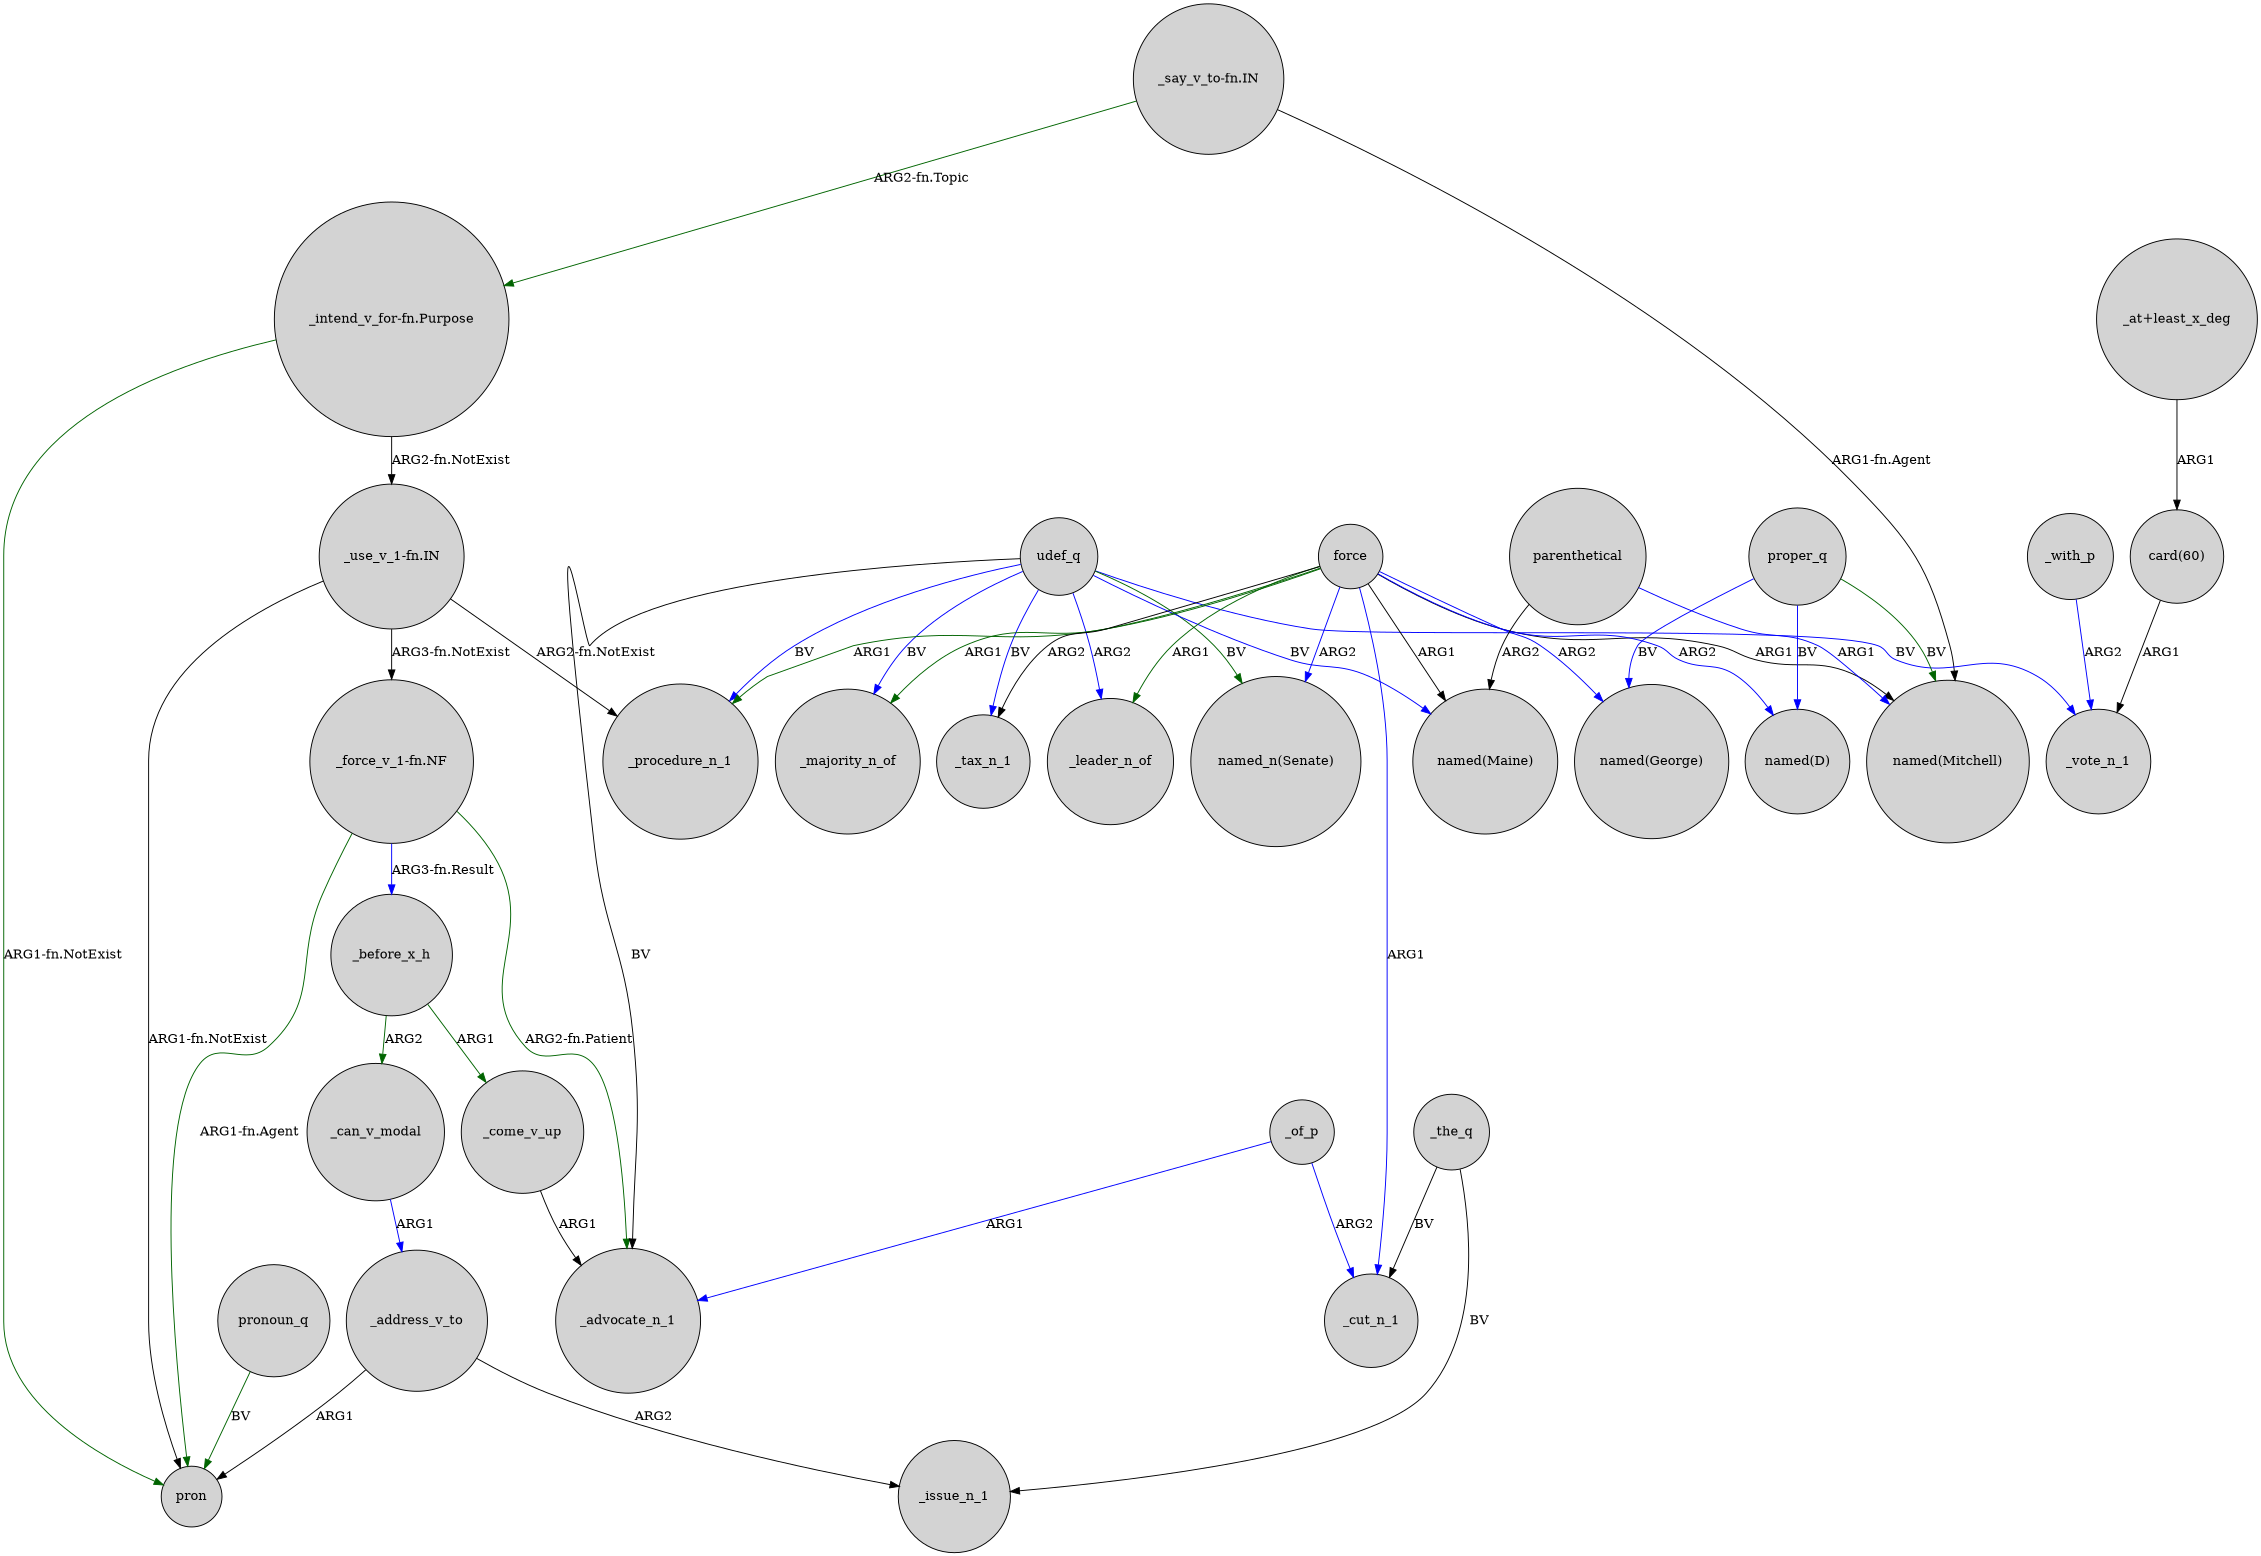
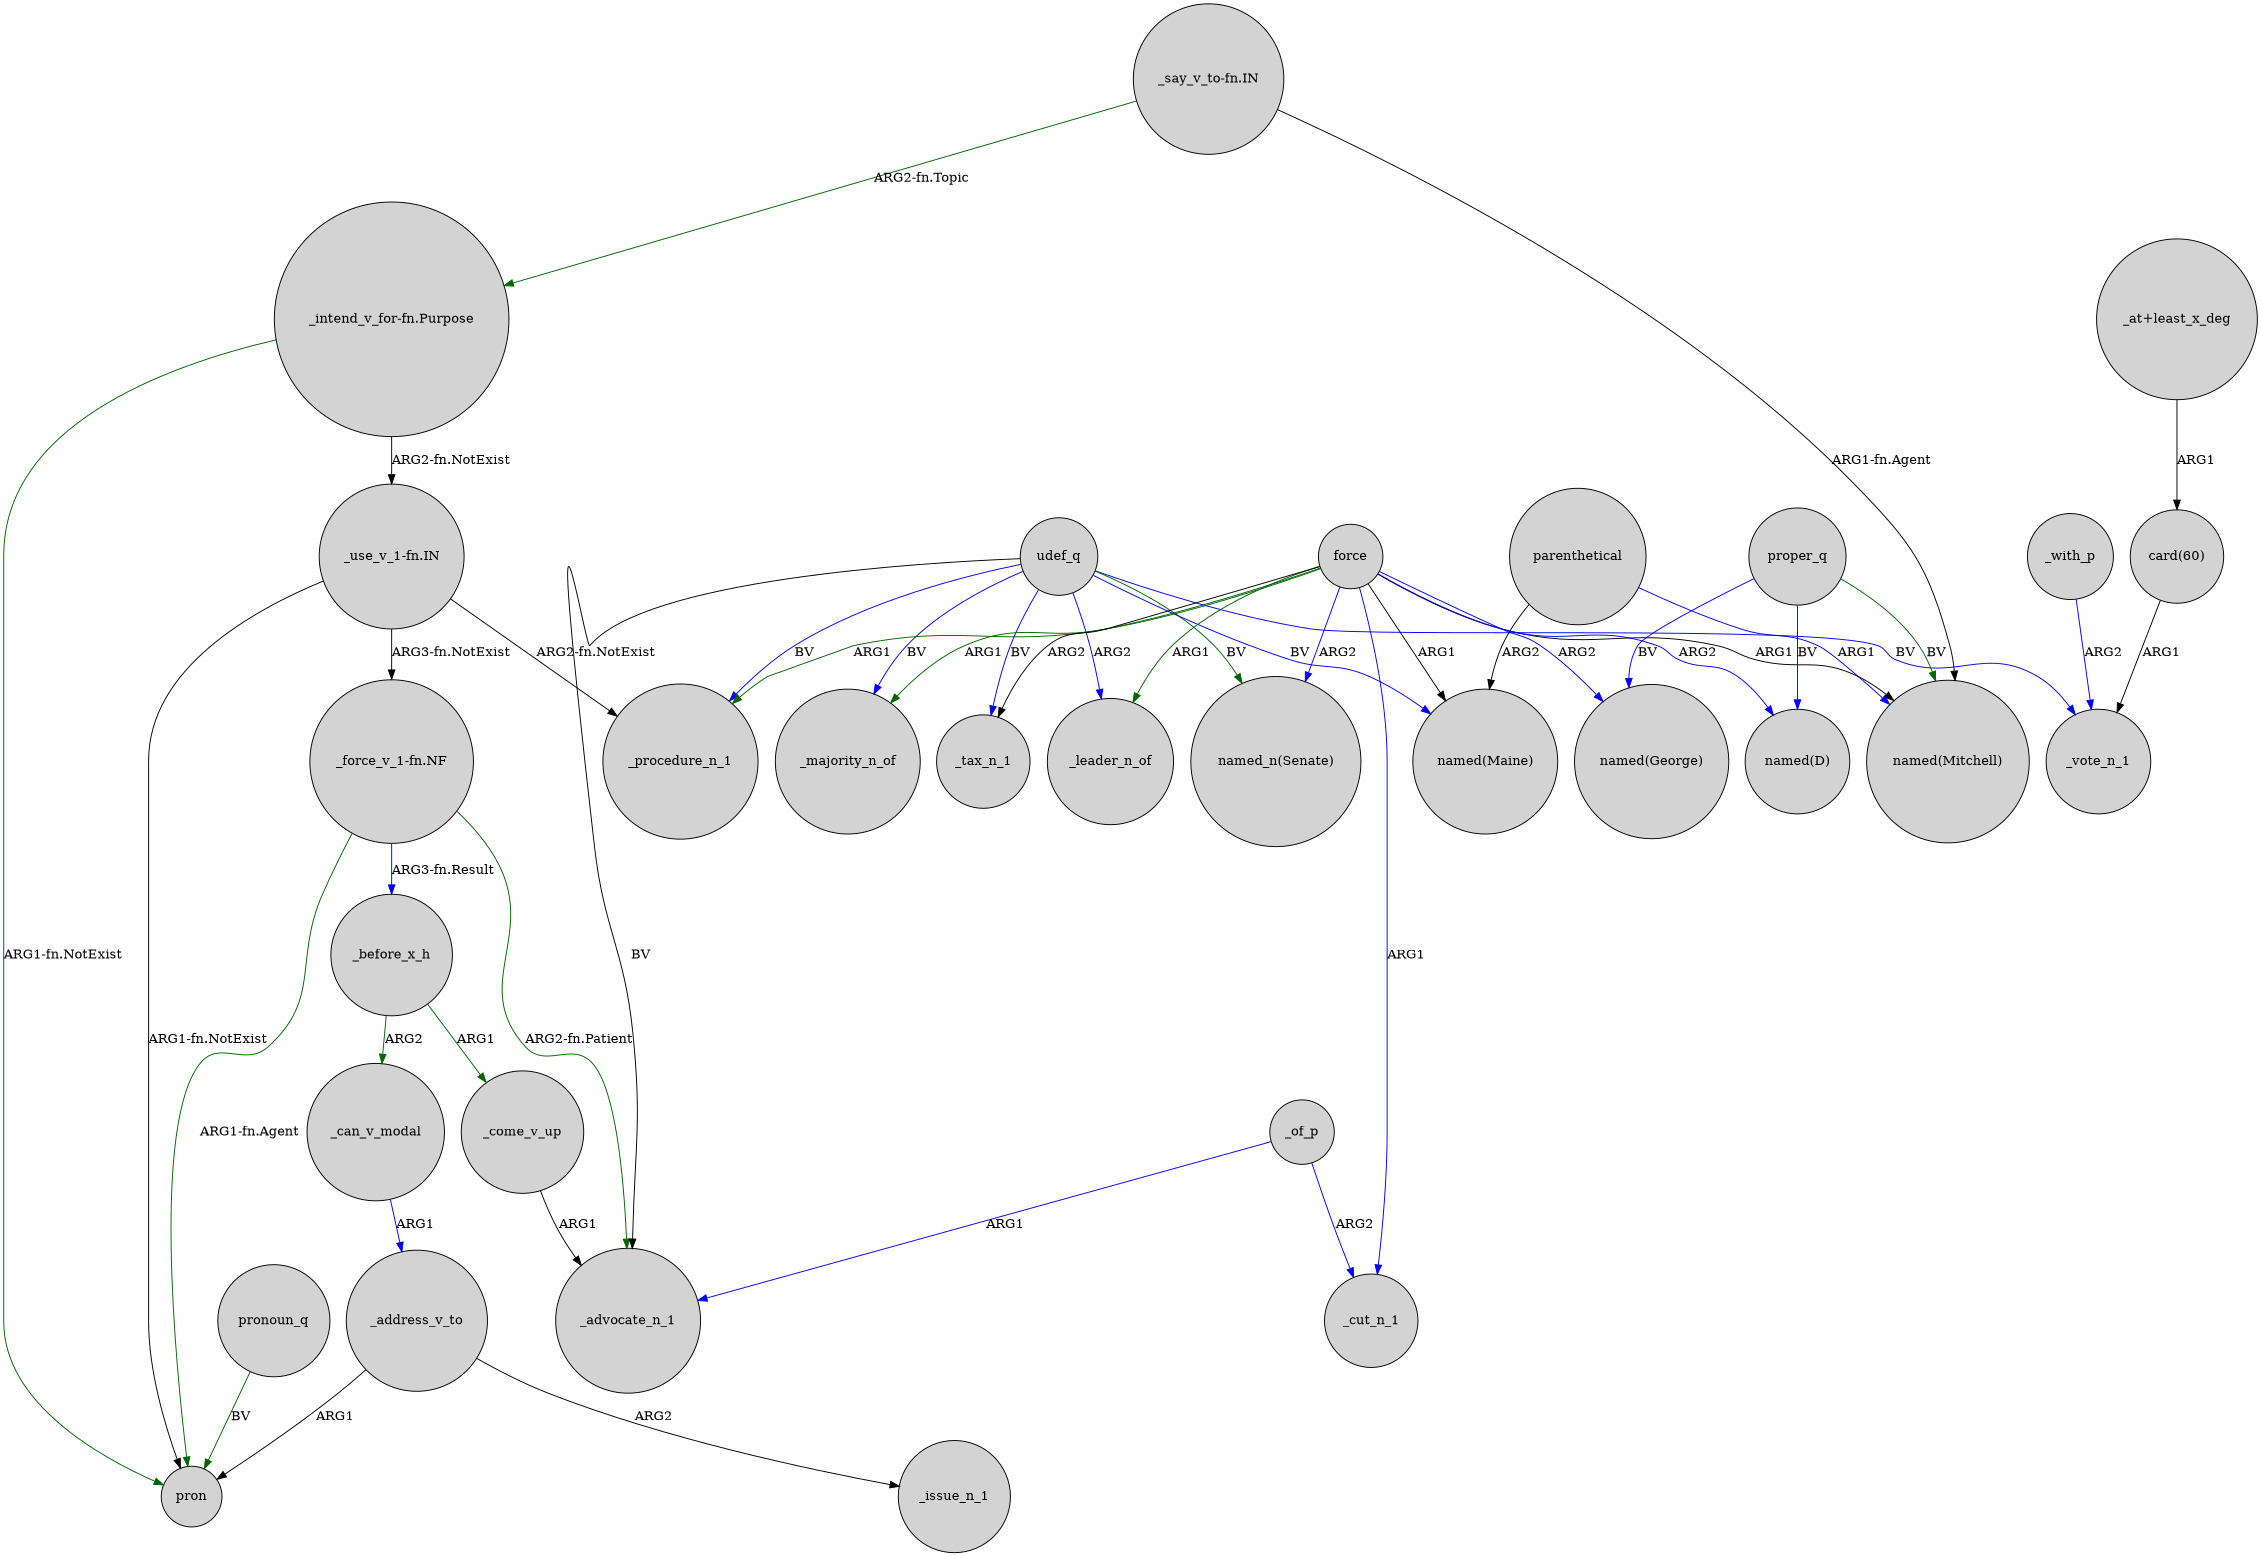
node "_the_q": removed
